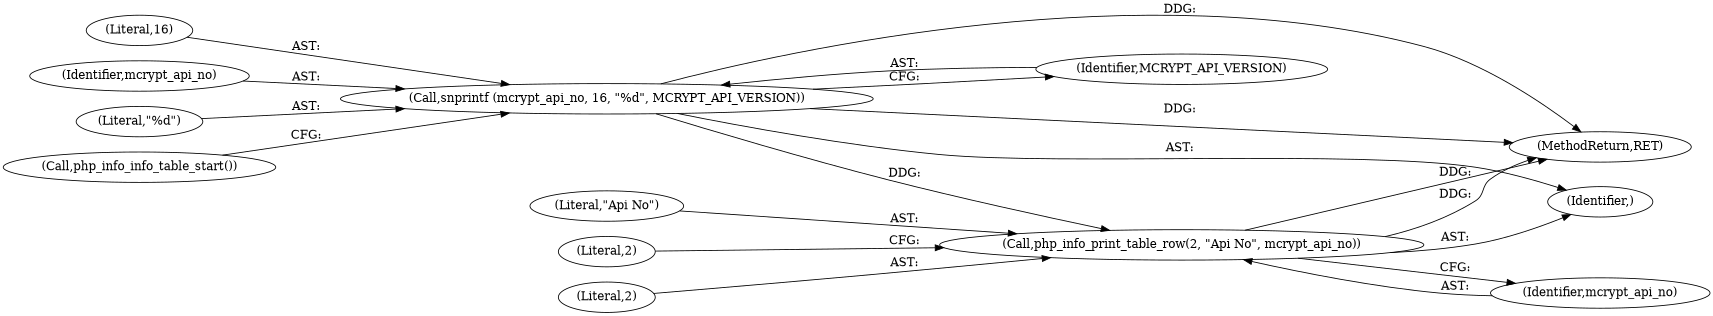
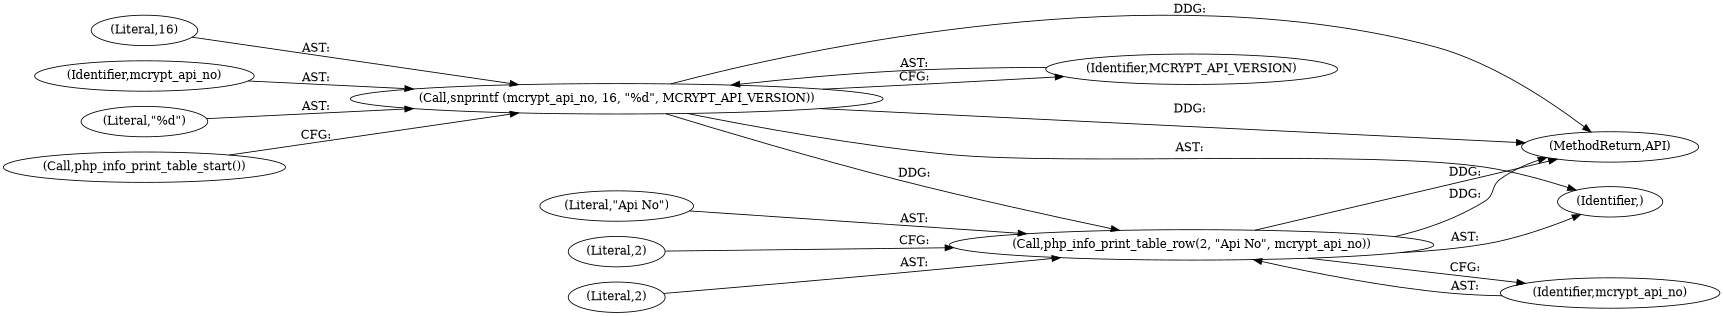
node "(MethodReturn,RET)": label "(MethodReturn,RET)" -> "(MethodReturn,API)"
node "(Call,php_info_info_table_start())": label "(Call,php_info_info_table_start())" -> "(Call,php_info_print_table_start())"
